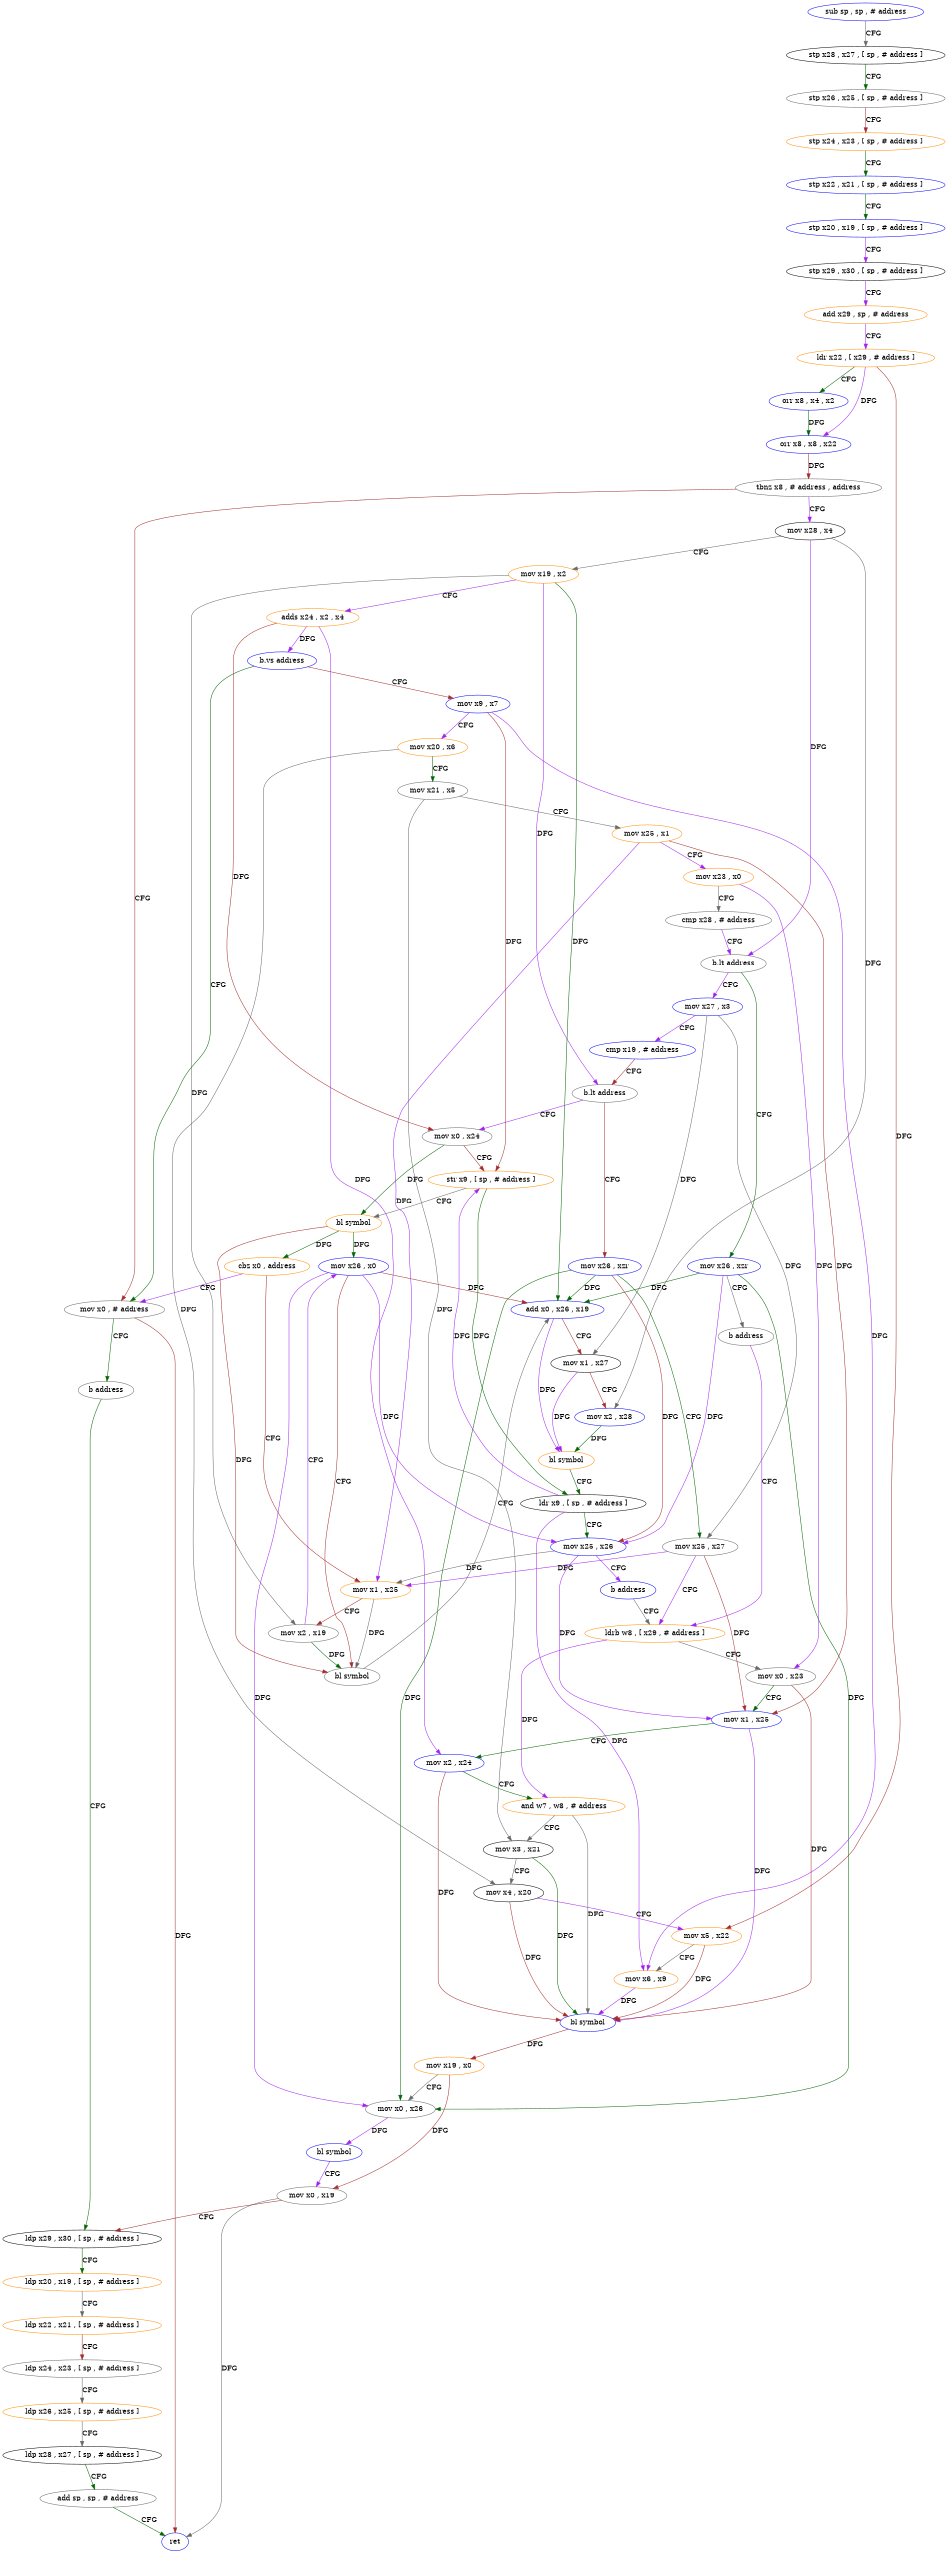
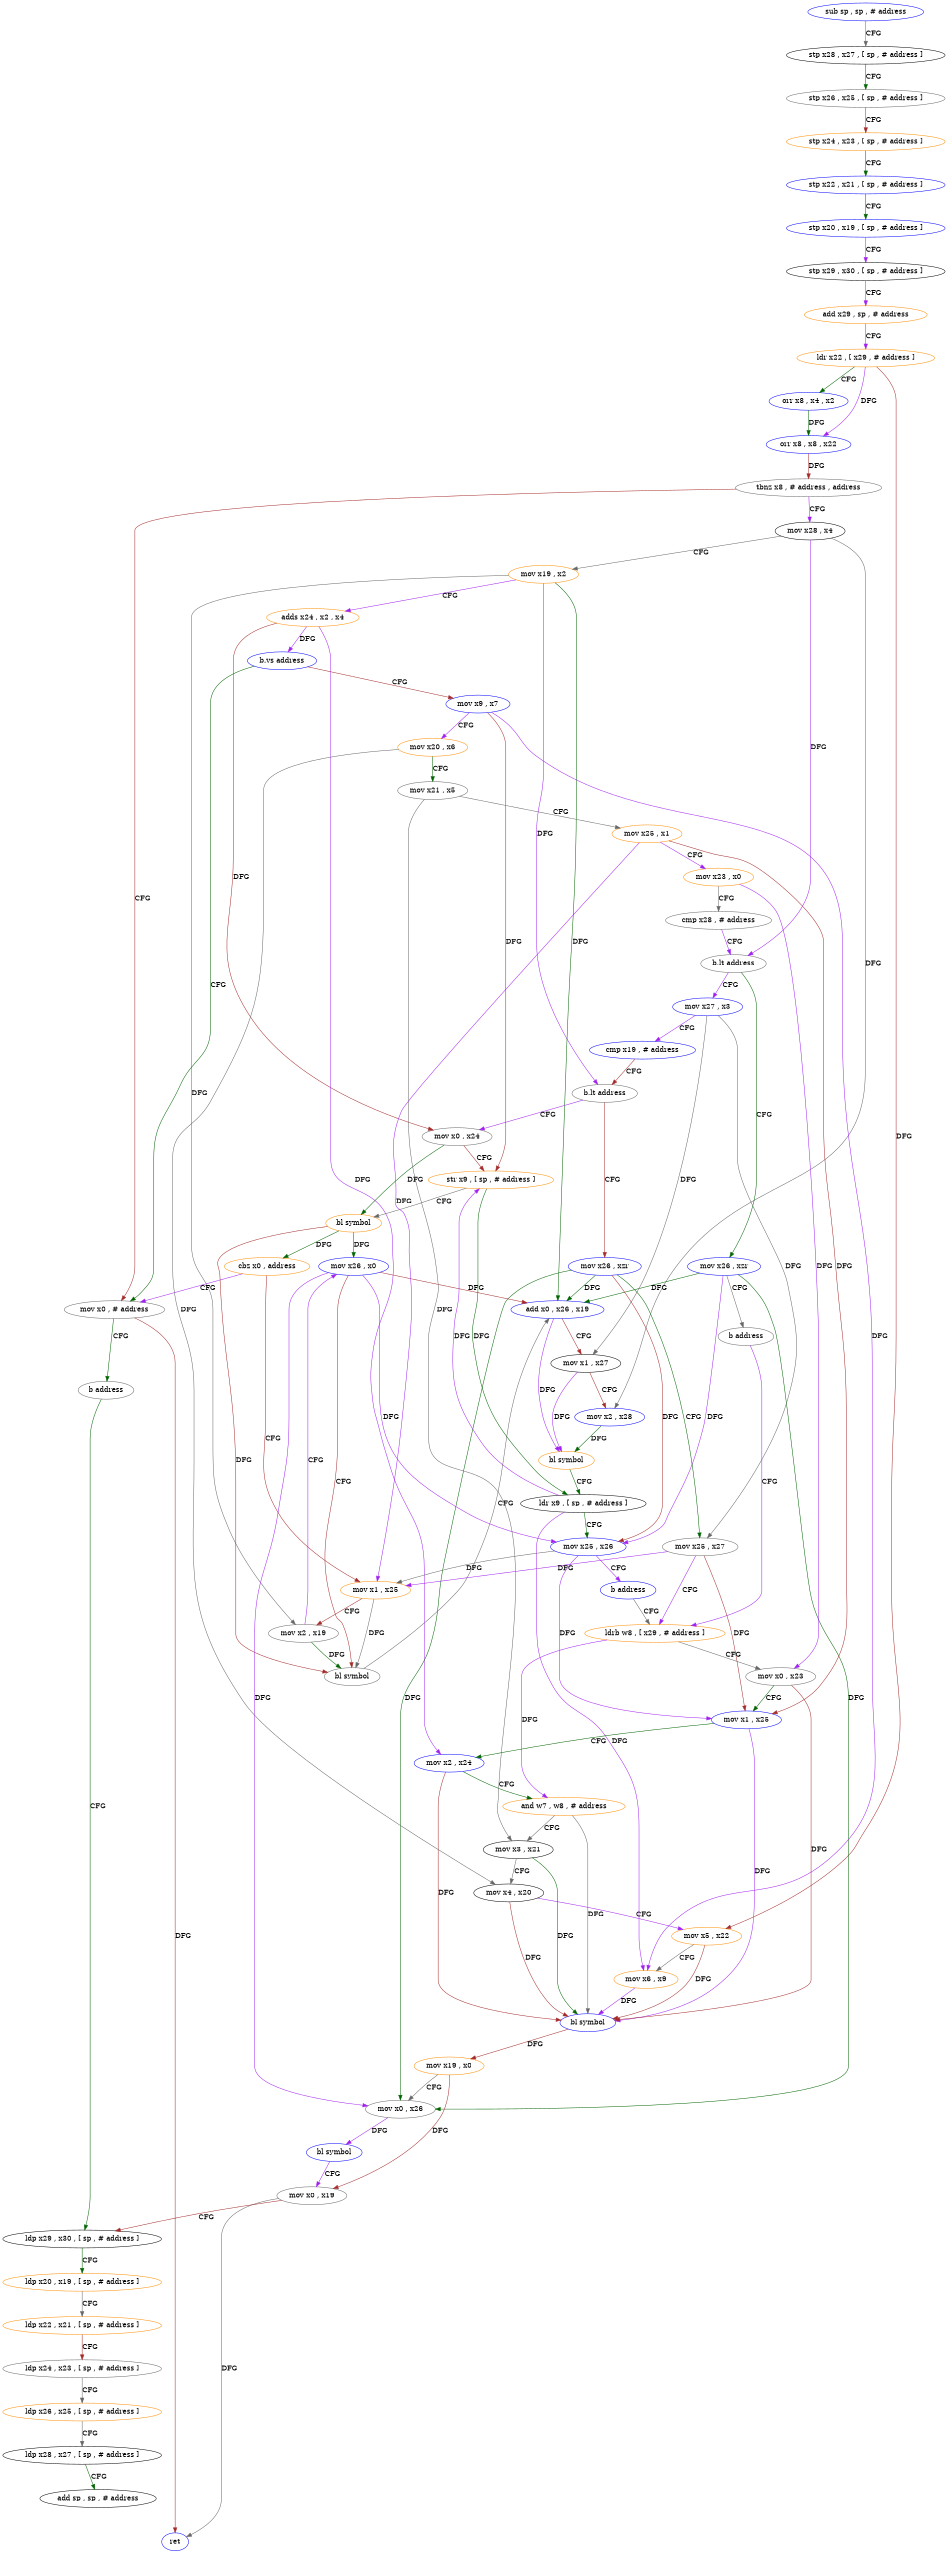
node "add sp , sp , # address": color gray40 -> black
edge "add sp , sp , # address" -> "ret": removed, label "CFG"
